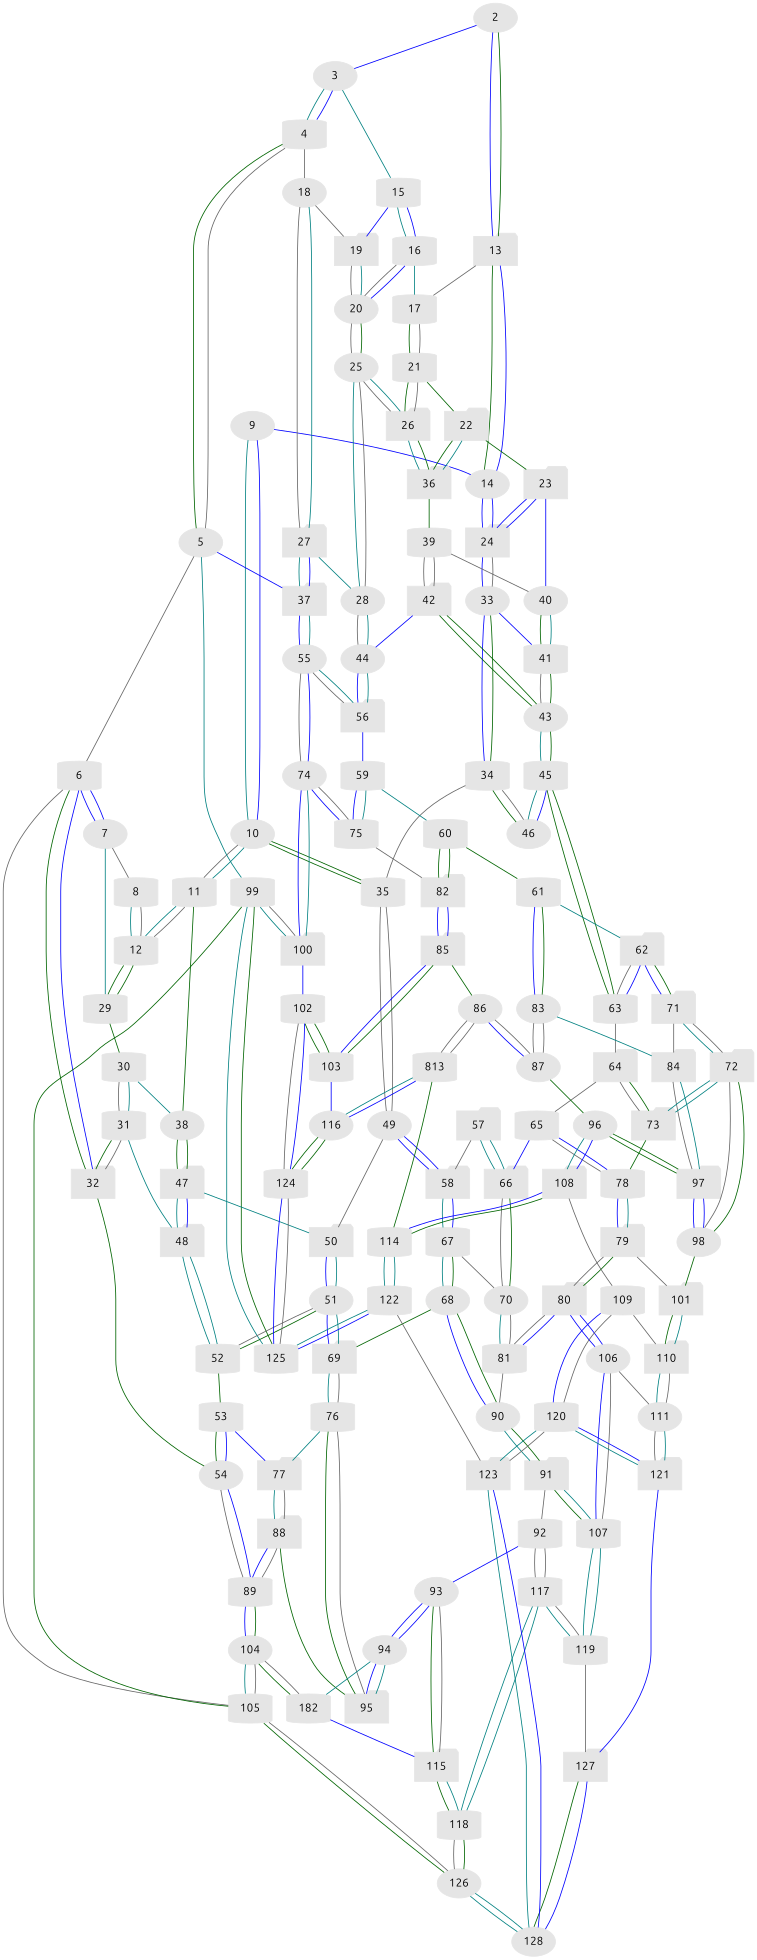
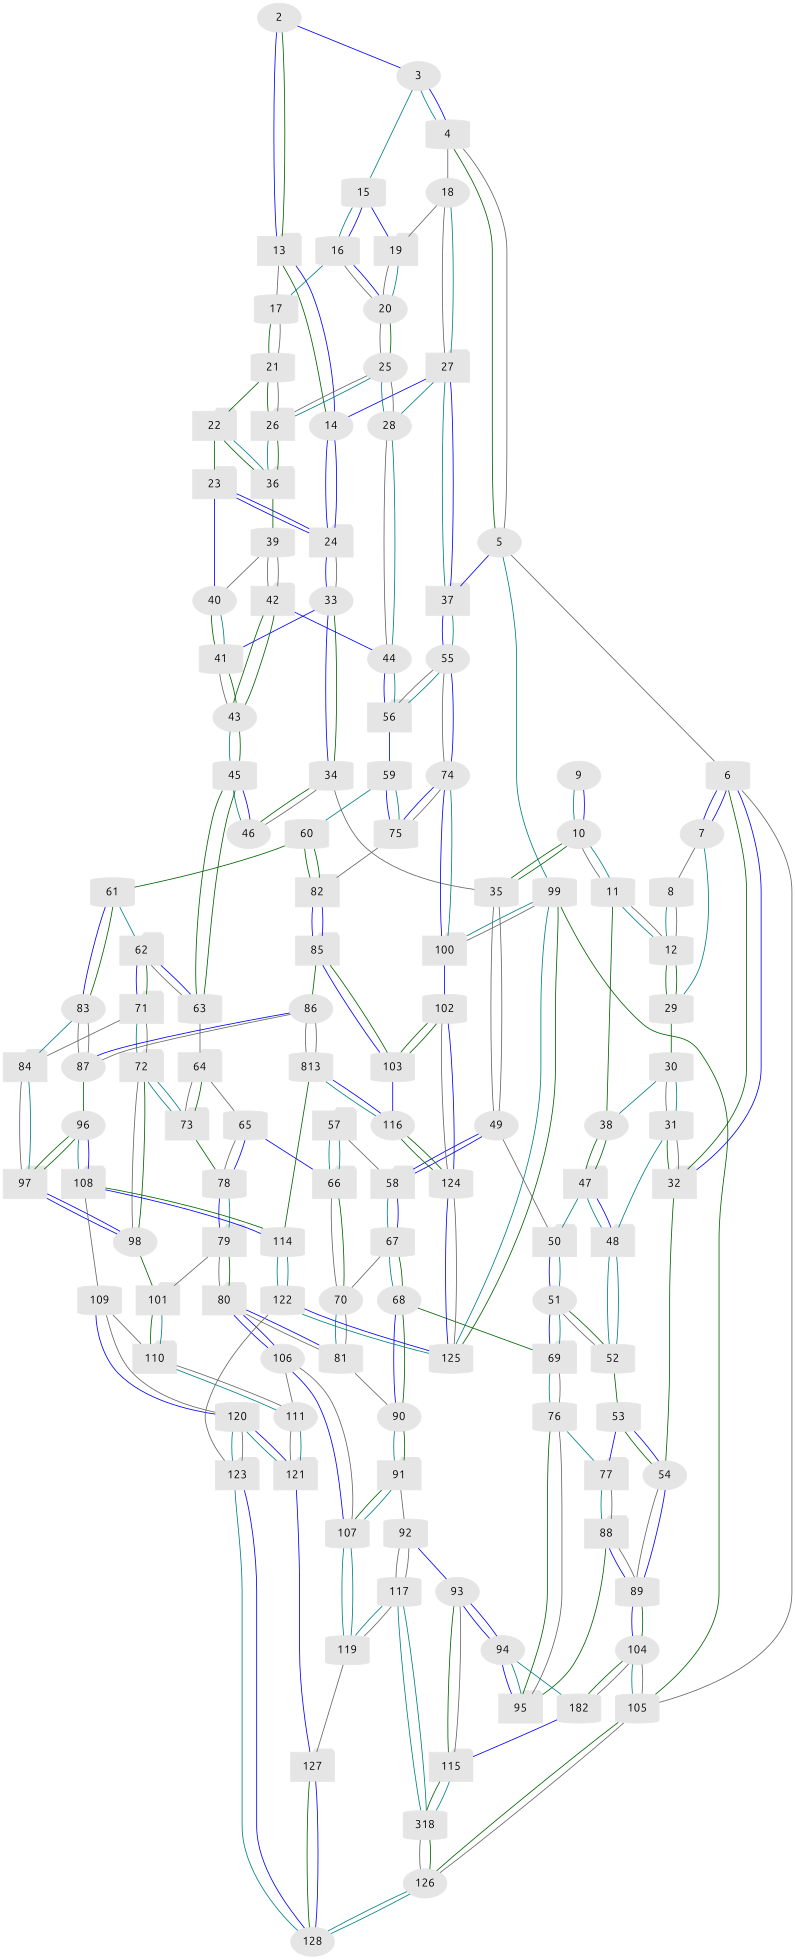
edge "9" -- "14": now "27" -- "14"
node "118": label "118" -> "318"
